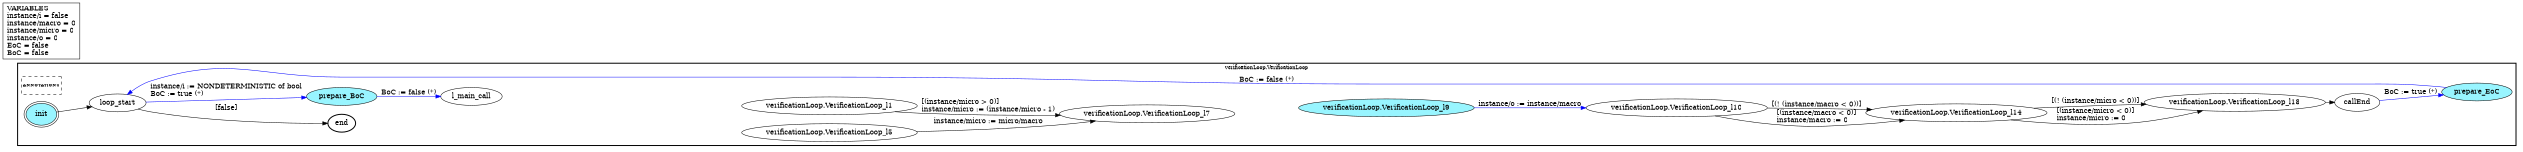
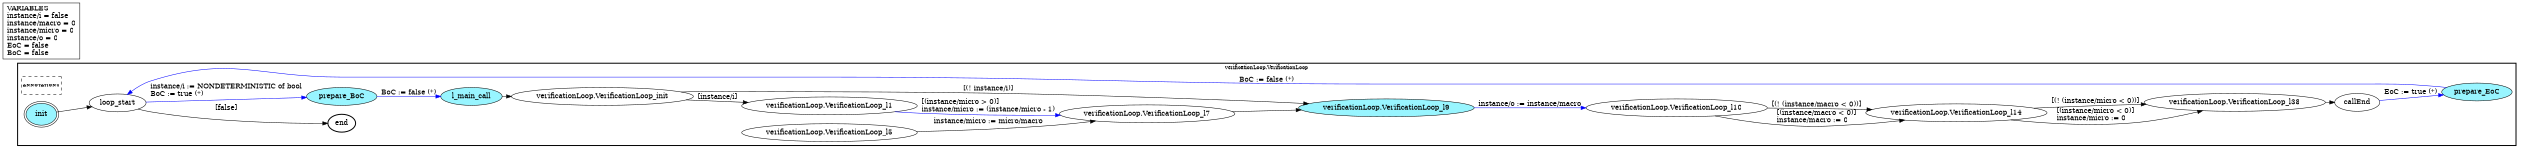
edge "callEnd" -> "prepare_EoC": label "BoC := true (*)" -> "EoC := true (*)"
node "l_main_call": fillcolor white -> cadetblue1
node "verificationLoop.VerificationLoop_init": added
node "verificationLoop.VerificationLoop_l18": label "verificationLoop.VerificationLoop_l18" -> "verificationLoop.VerificationLoop_l38"
edge "verificationLoop.VerificationLoop_l7" -> "verificationLoop.VerificationLoop_l9": added
edge "verificationLoop.VerificationLoop_l1" -> "verificationLoop.VerificationLoop_l7": color black -> blue
